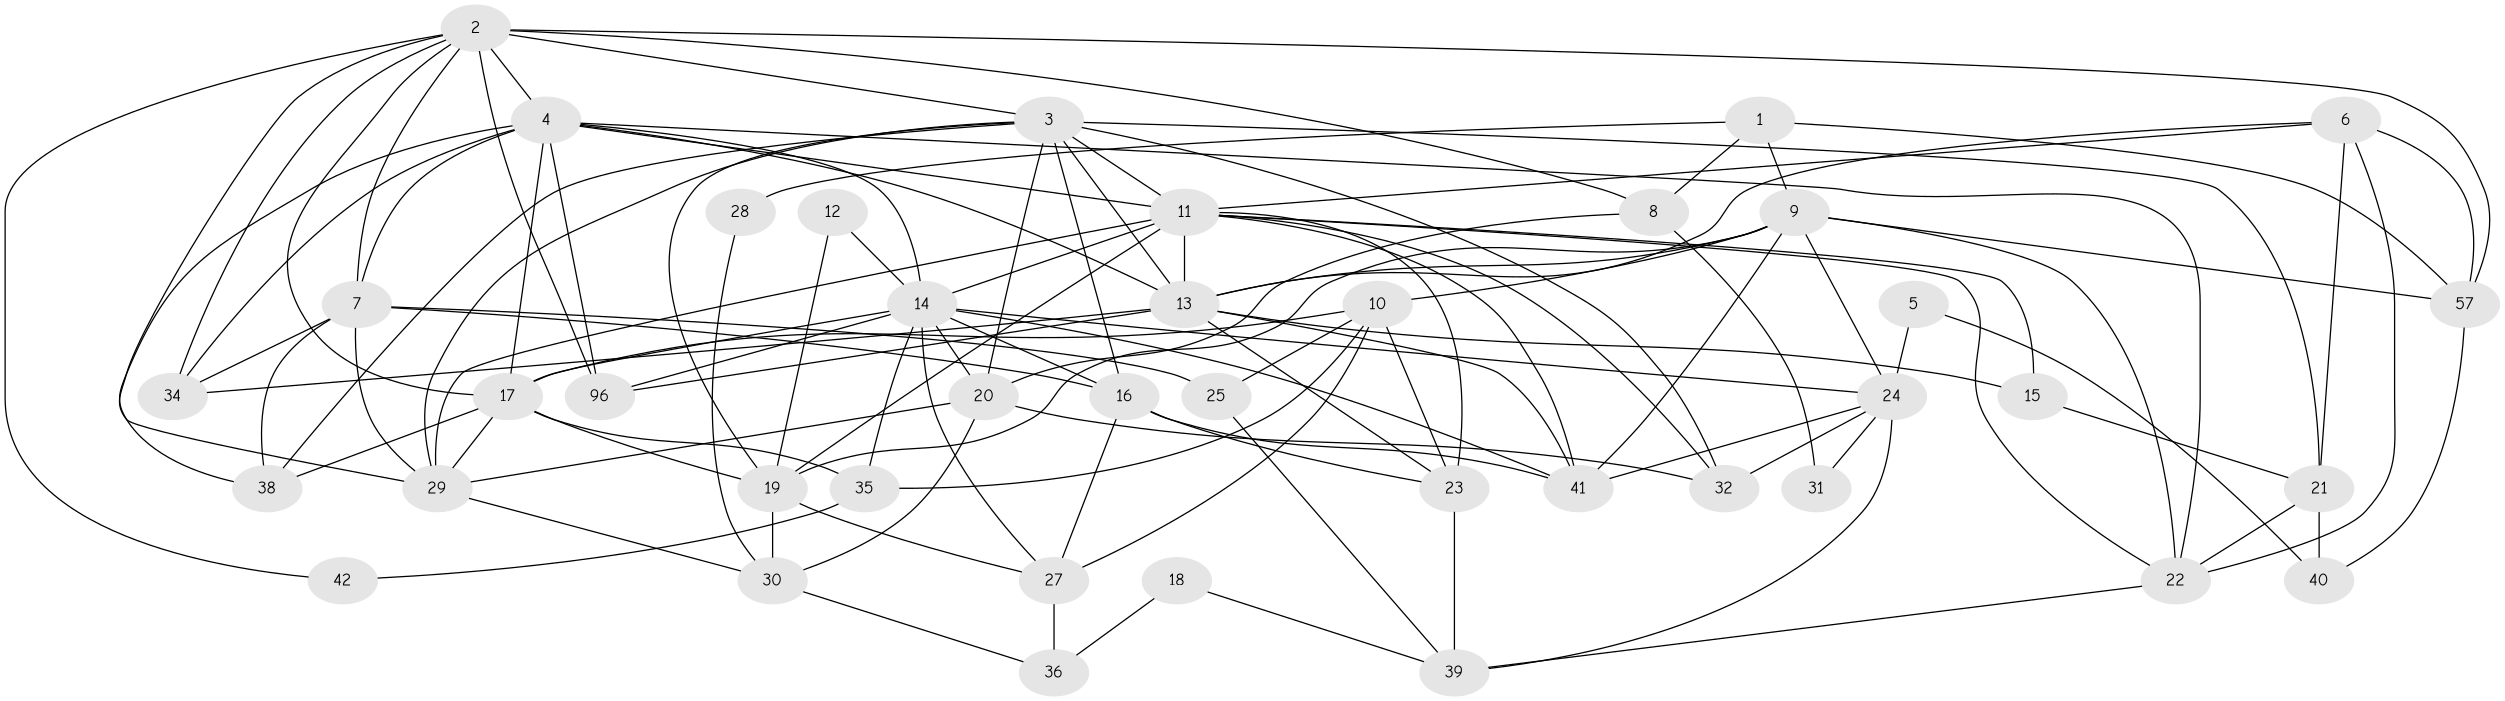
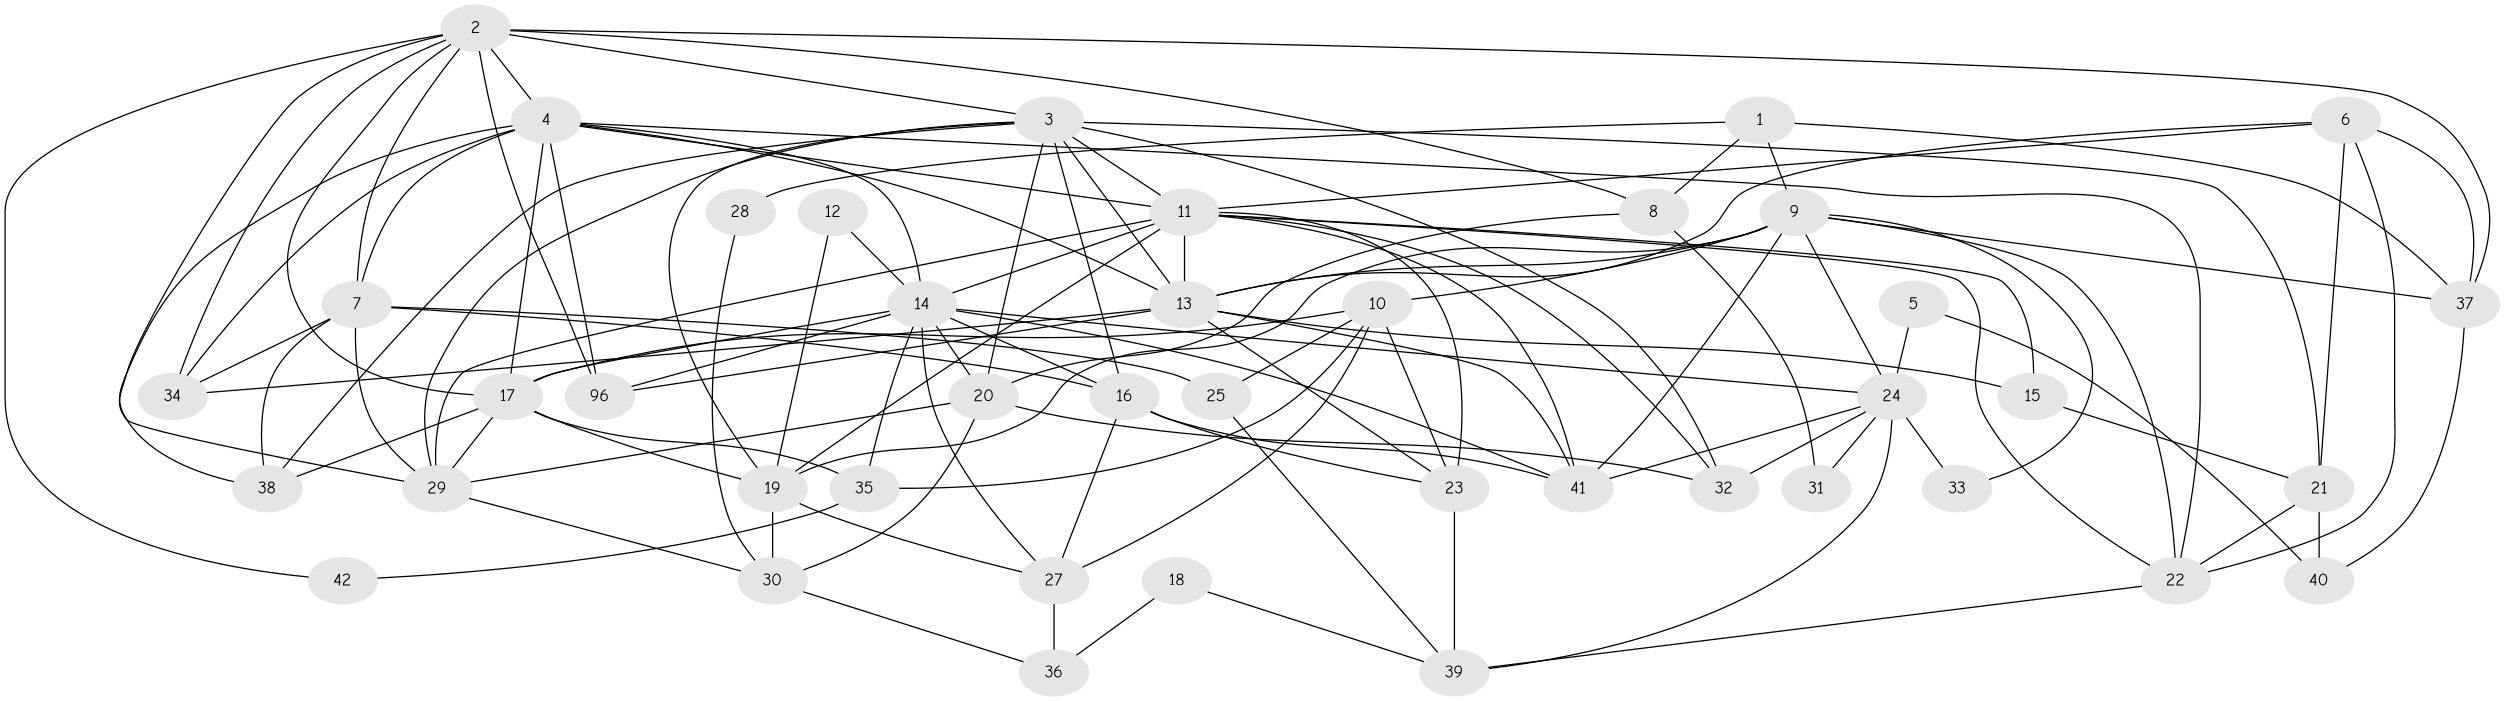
node "57": label "57" -> "37"
node "33": added
